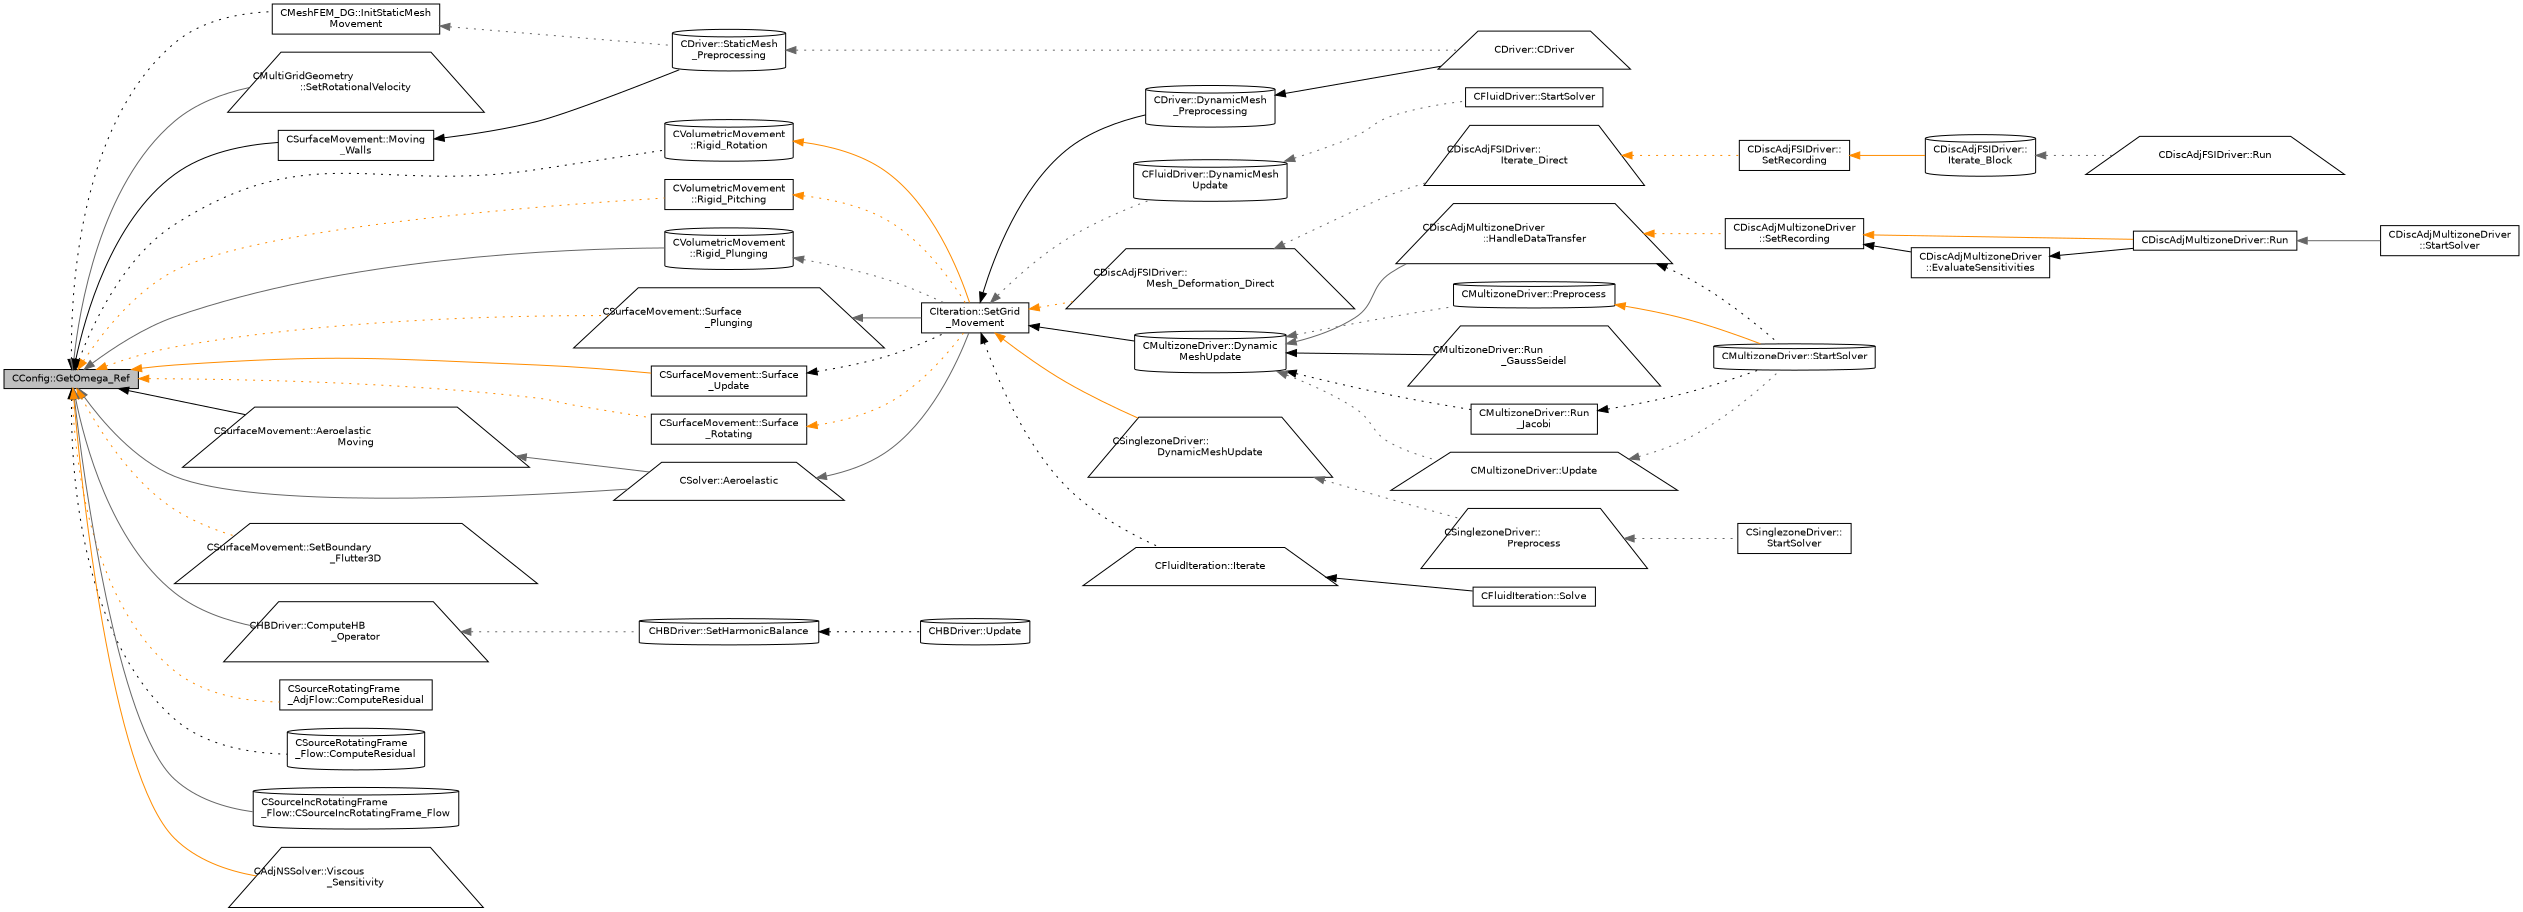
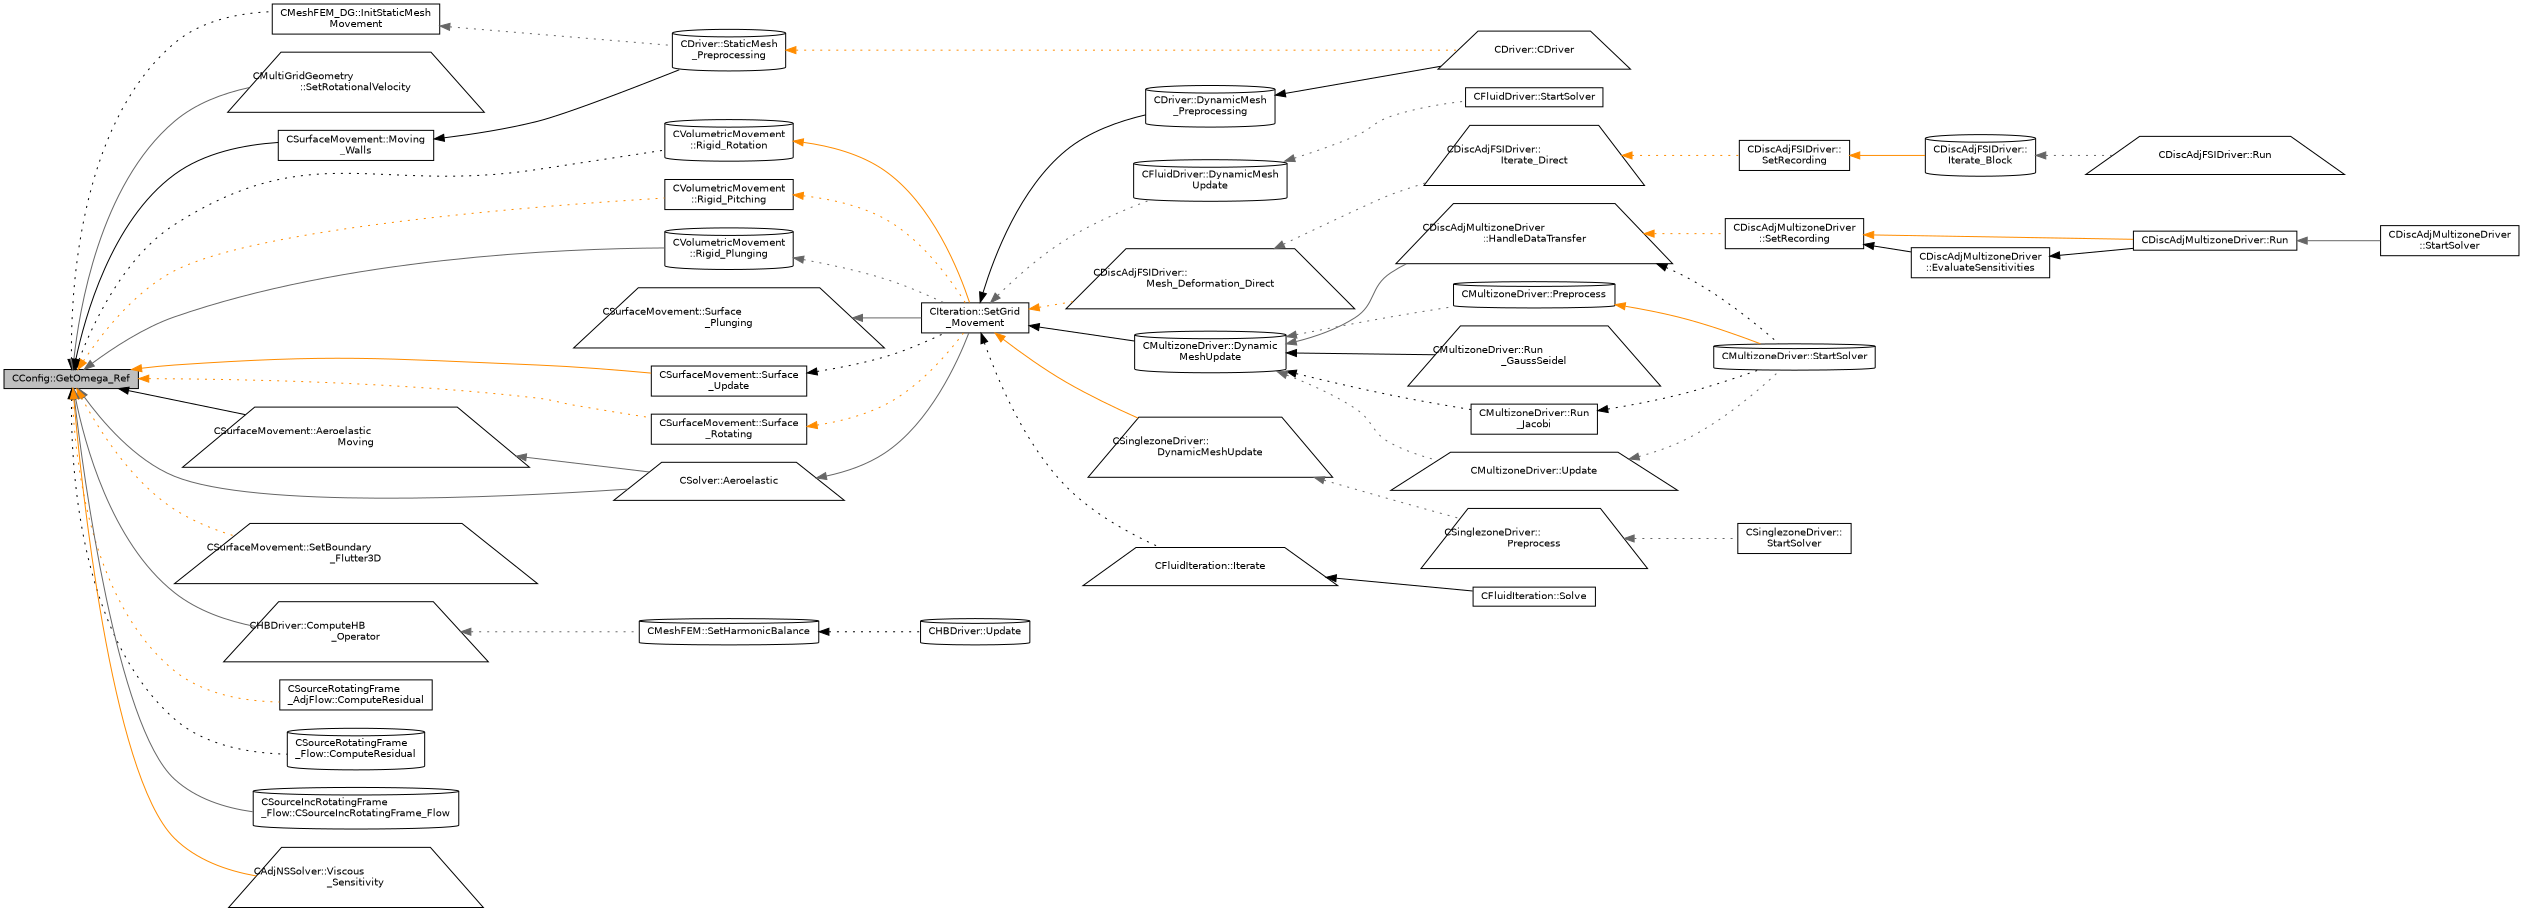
edge "CDriver::CDriver" -> "CDriver::StaticMesh _Preprocessing": color gray40 -> darkorange
edge "CSurfaceMovement::Surface _Plunging" -> "CConfig::GetOmega_Ref": removed
node "CHBDriver::SetHarmonicBalance": label "CHBDriver::SetHarmonicBalance" -> "CMeshFEM::SetHarmonicBalance"
